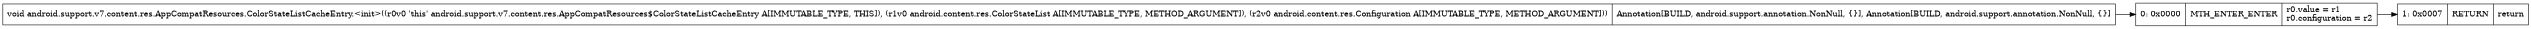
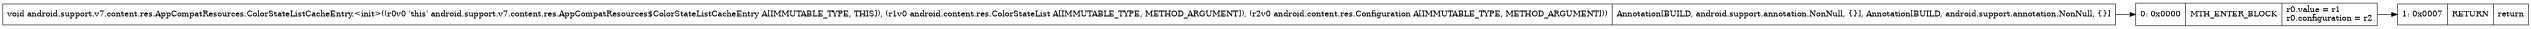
node "0: 0x0000": text "MTH_ENTER_ENTER" -> "MTH_ENTER_BLOCK"
